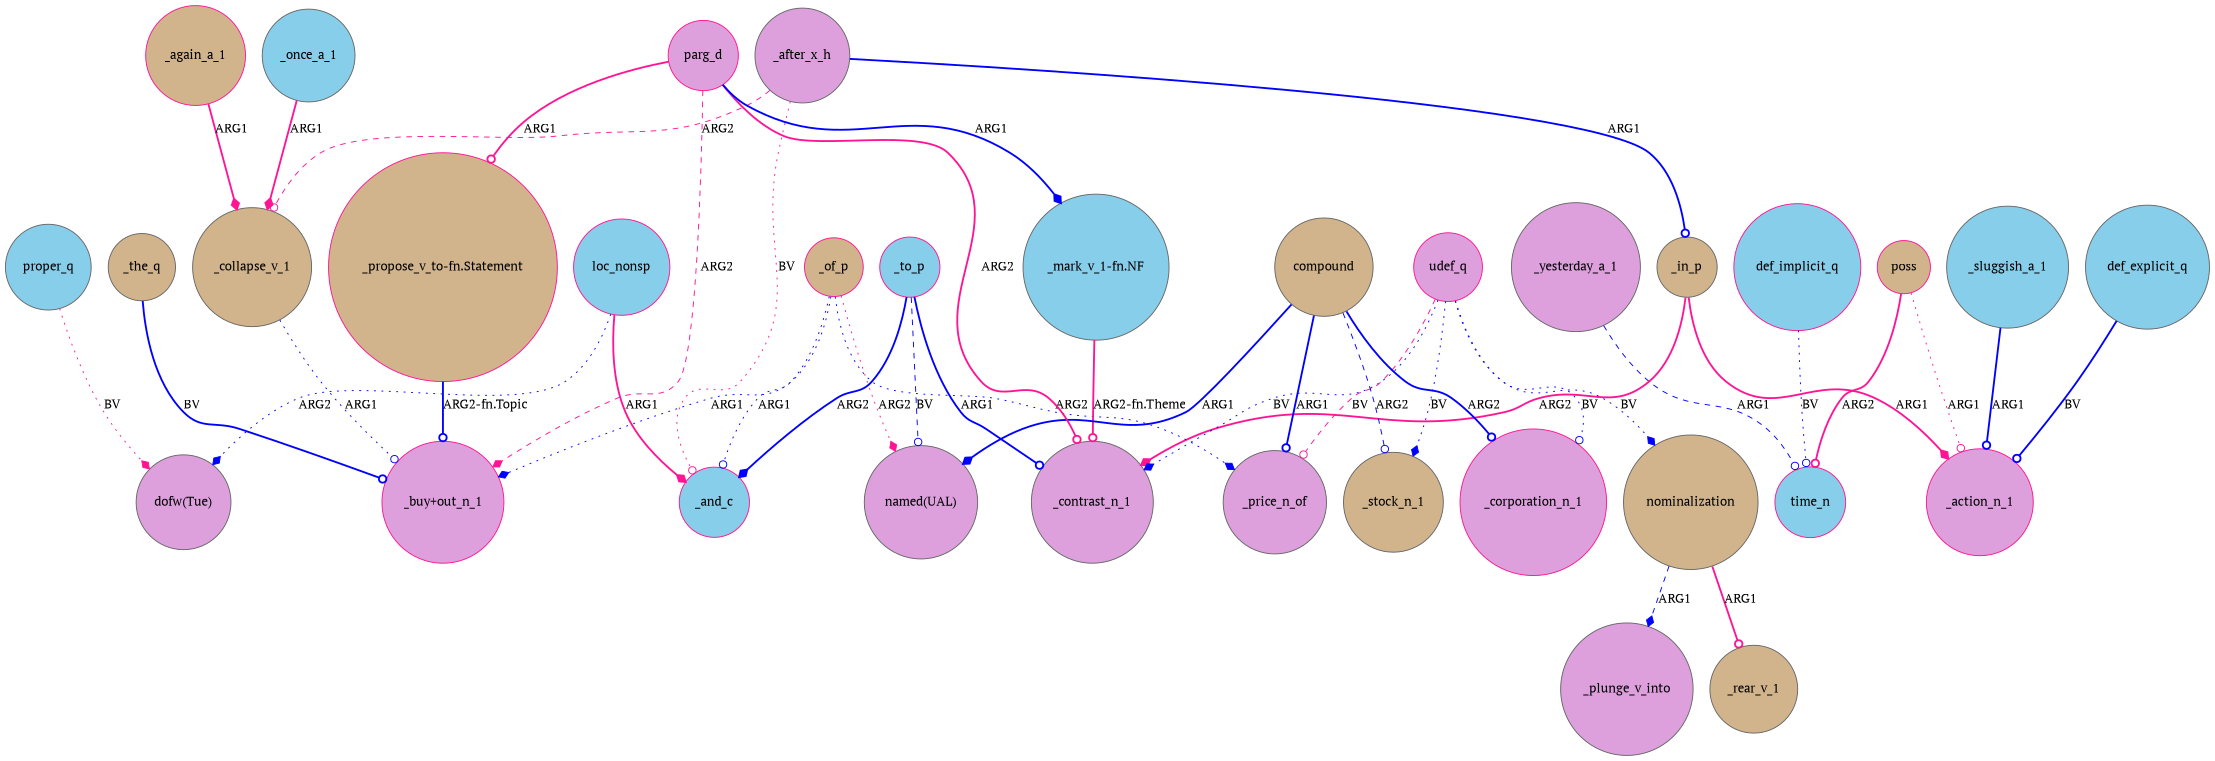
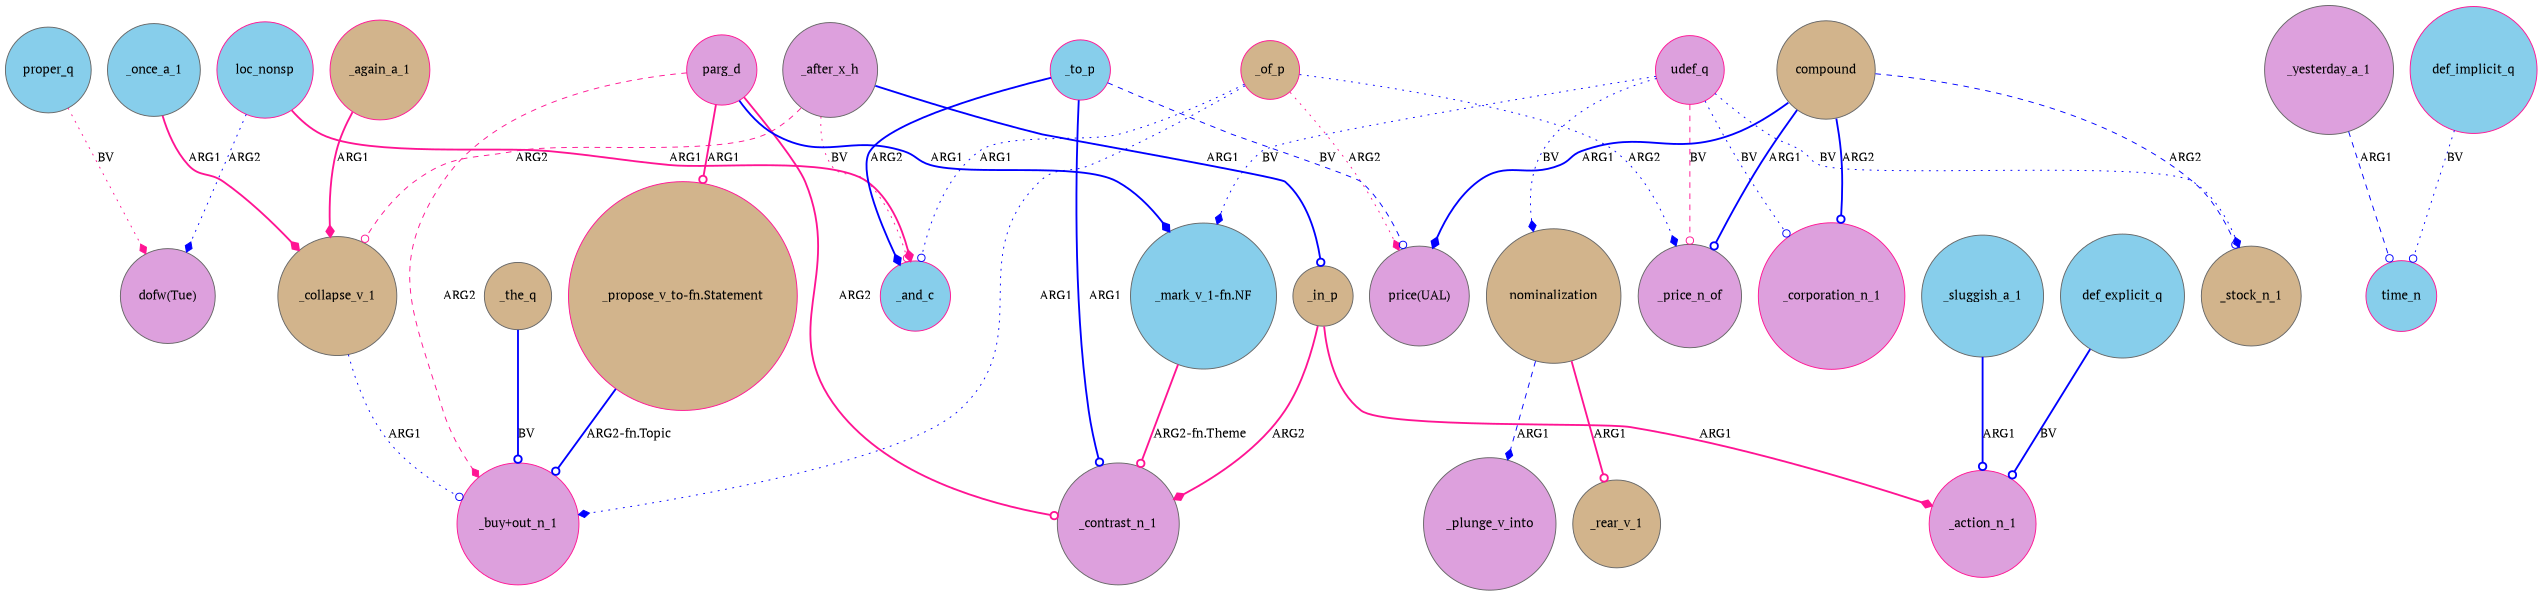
node "poss": removed
edge "udef_q" -> "_contrast_n_1": now "udef_q" -> "_mark_v_1-fn.NF"
node "named(UAL)": label "named(UAL)" -> "price(UAL)"
